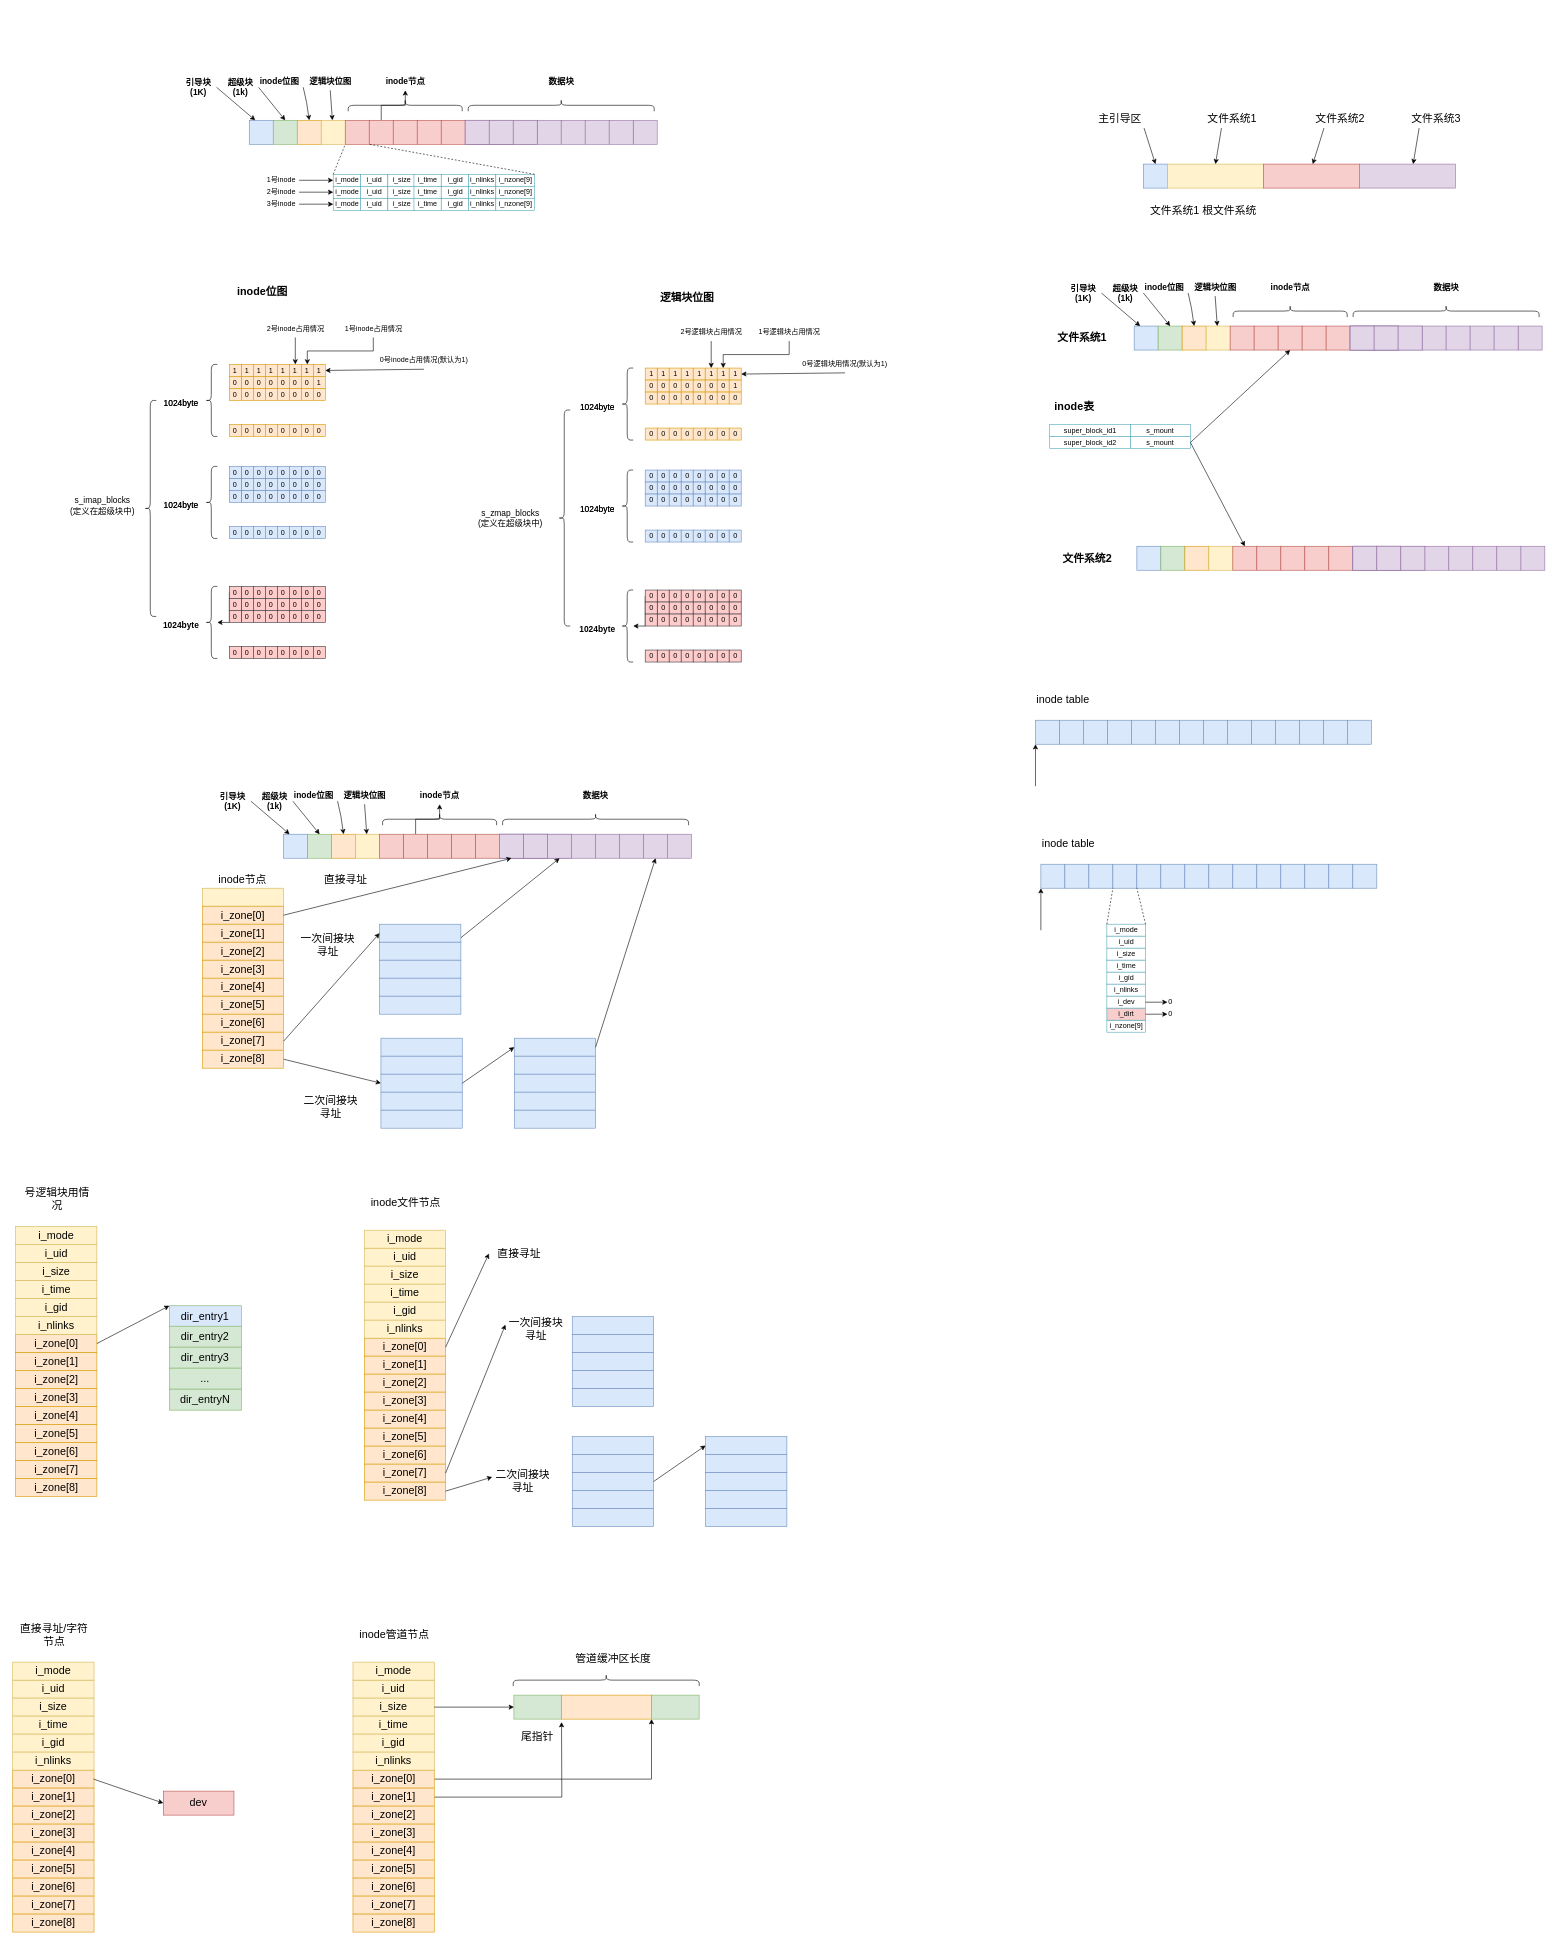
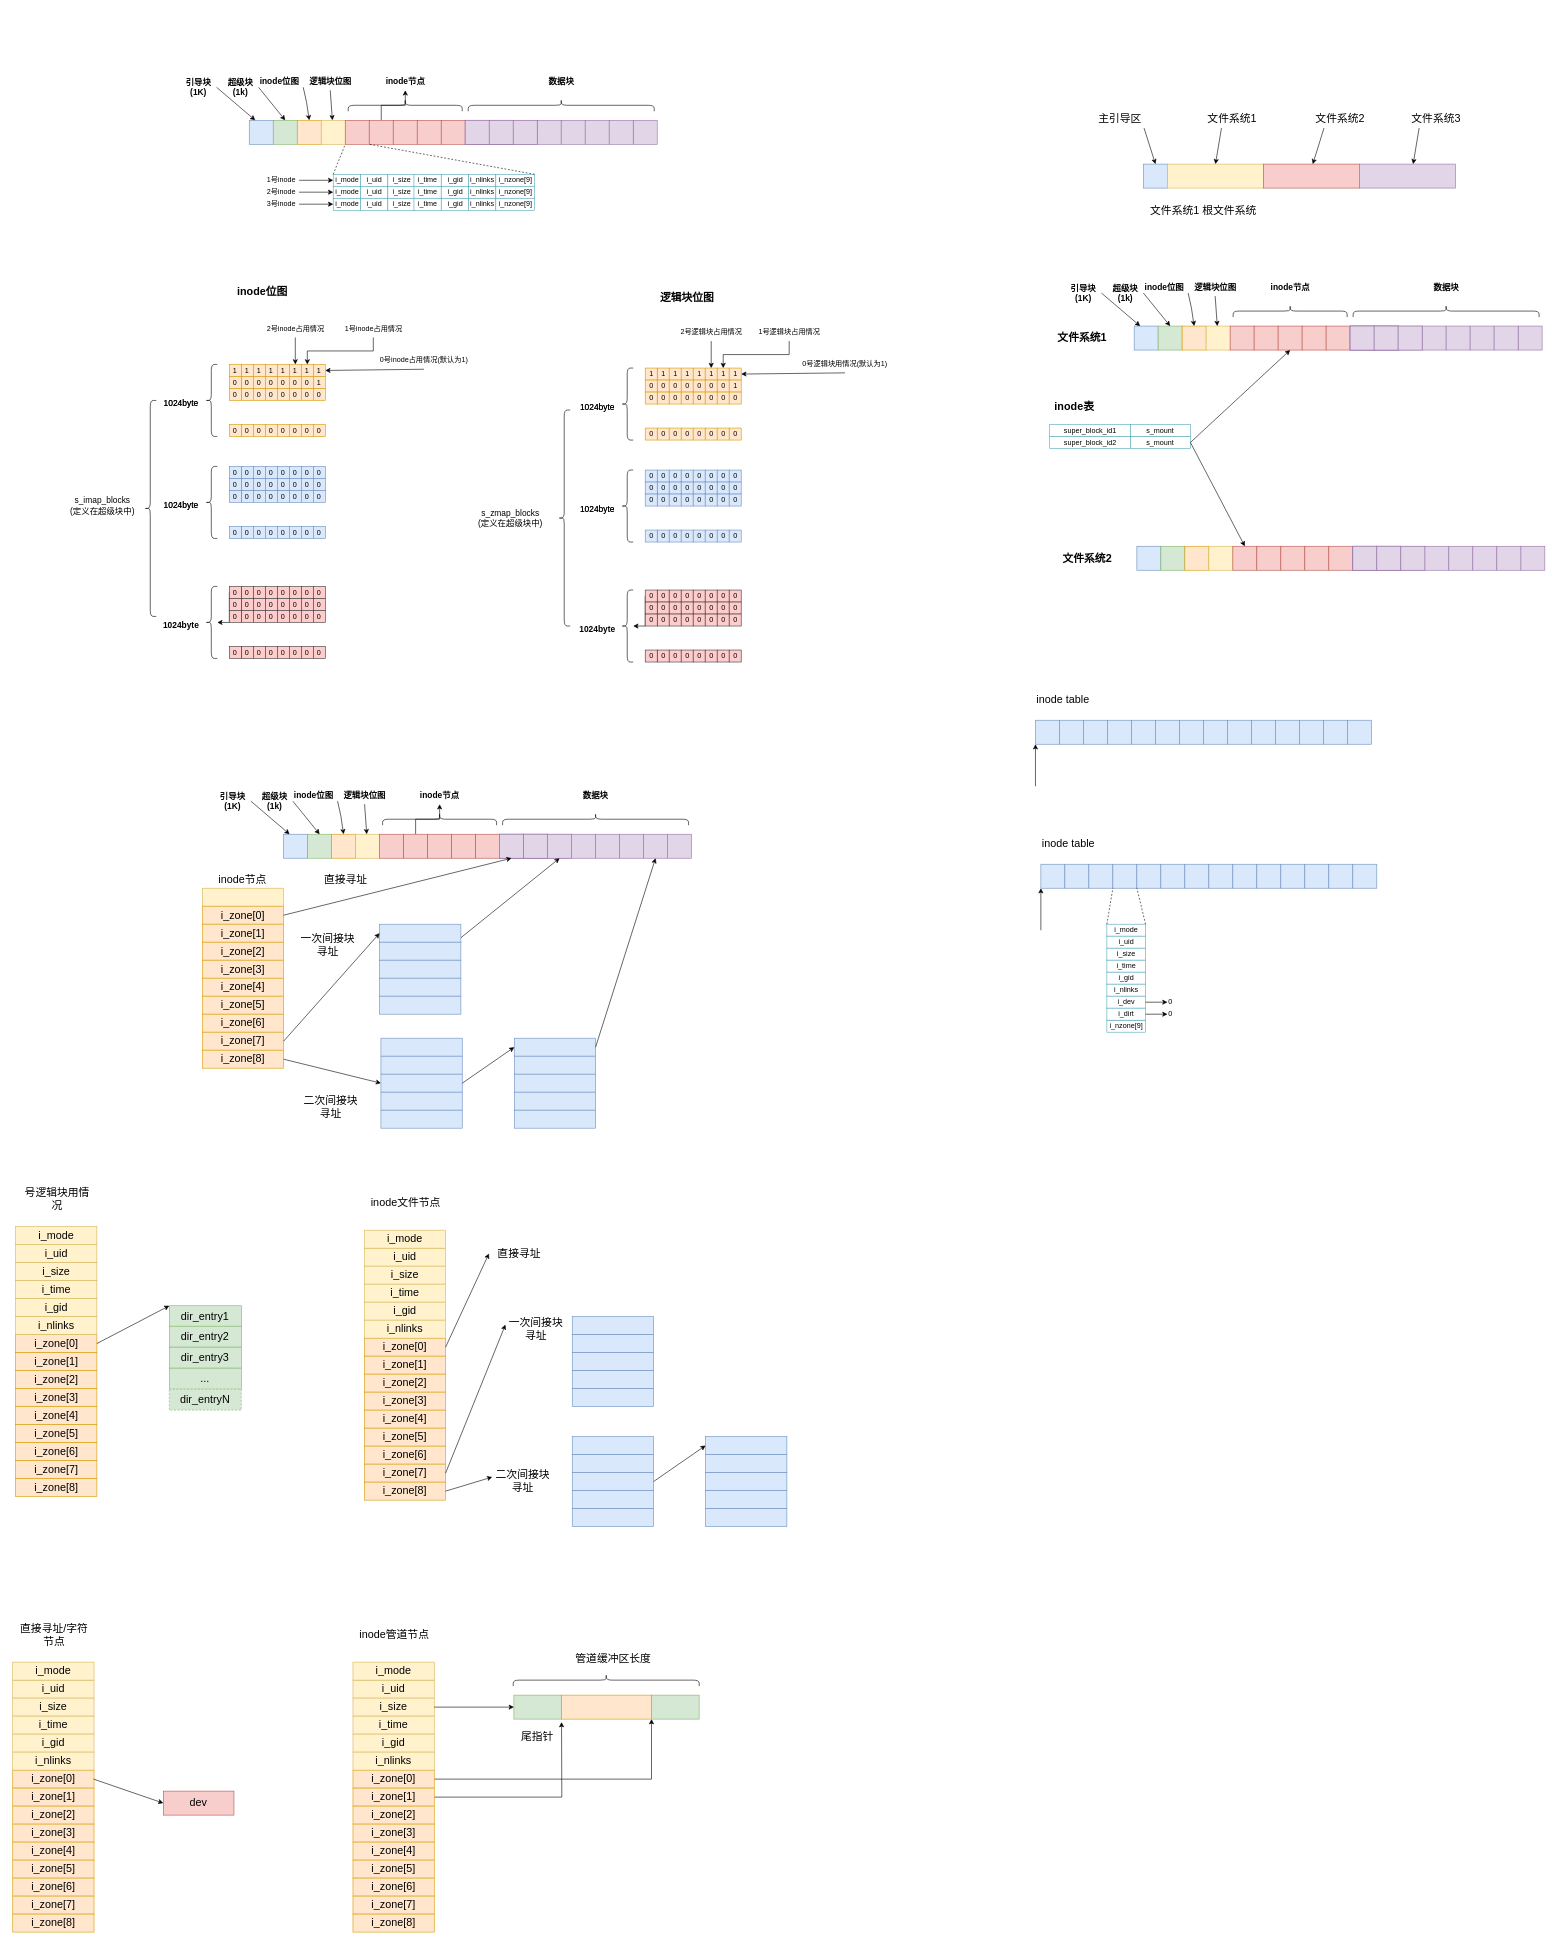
node "i_dirt": fillcolor #f8cecc -> #ffffff
node "dir_entry1": fillcolor #dae8fc -> #d5e8d4
node "dir_entryN": style solid -> dashed
